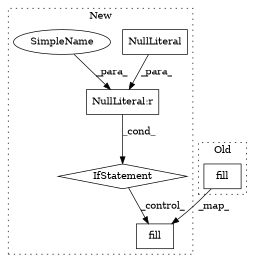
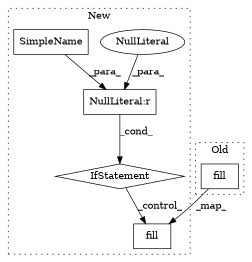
node "SimpleName": shape ellipse -> box
node "NullLiteral": shape box -> ellipse
